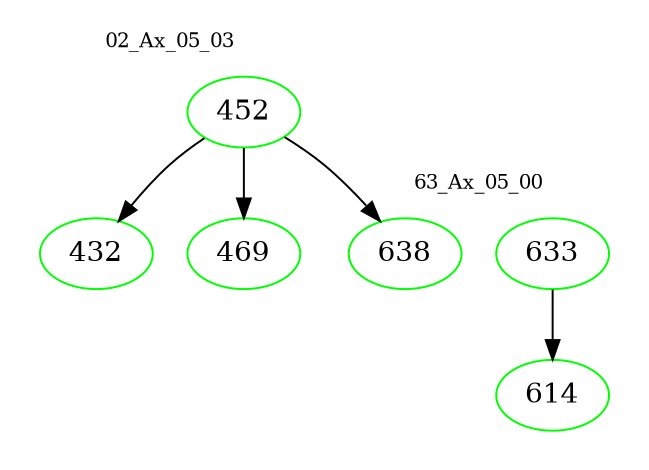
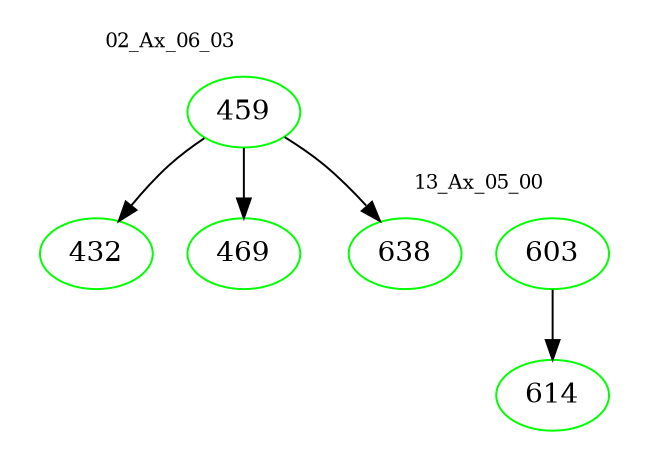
cluster "02_Ax_05_03": label "02_Ax_05_03" -> "02_Ax_06_03"
node "452": label "452" -> "459"
cluster "63_Ax_05_00": label "63_Ax_05_00" -> "13_Ax_05_00"
node "633": label "633" -> "603"
